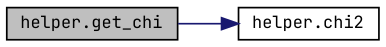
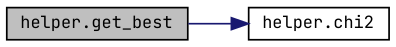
node "helper.get_chi": label "helper.get_chi" -> "helper.get_best"
